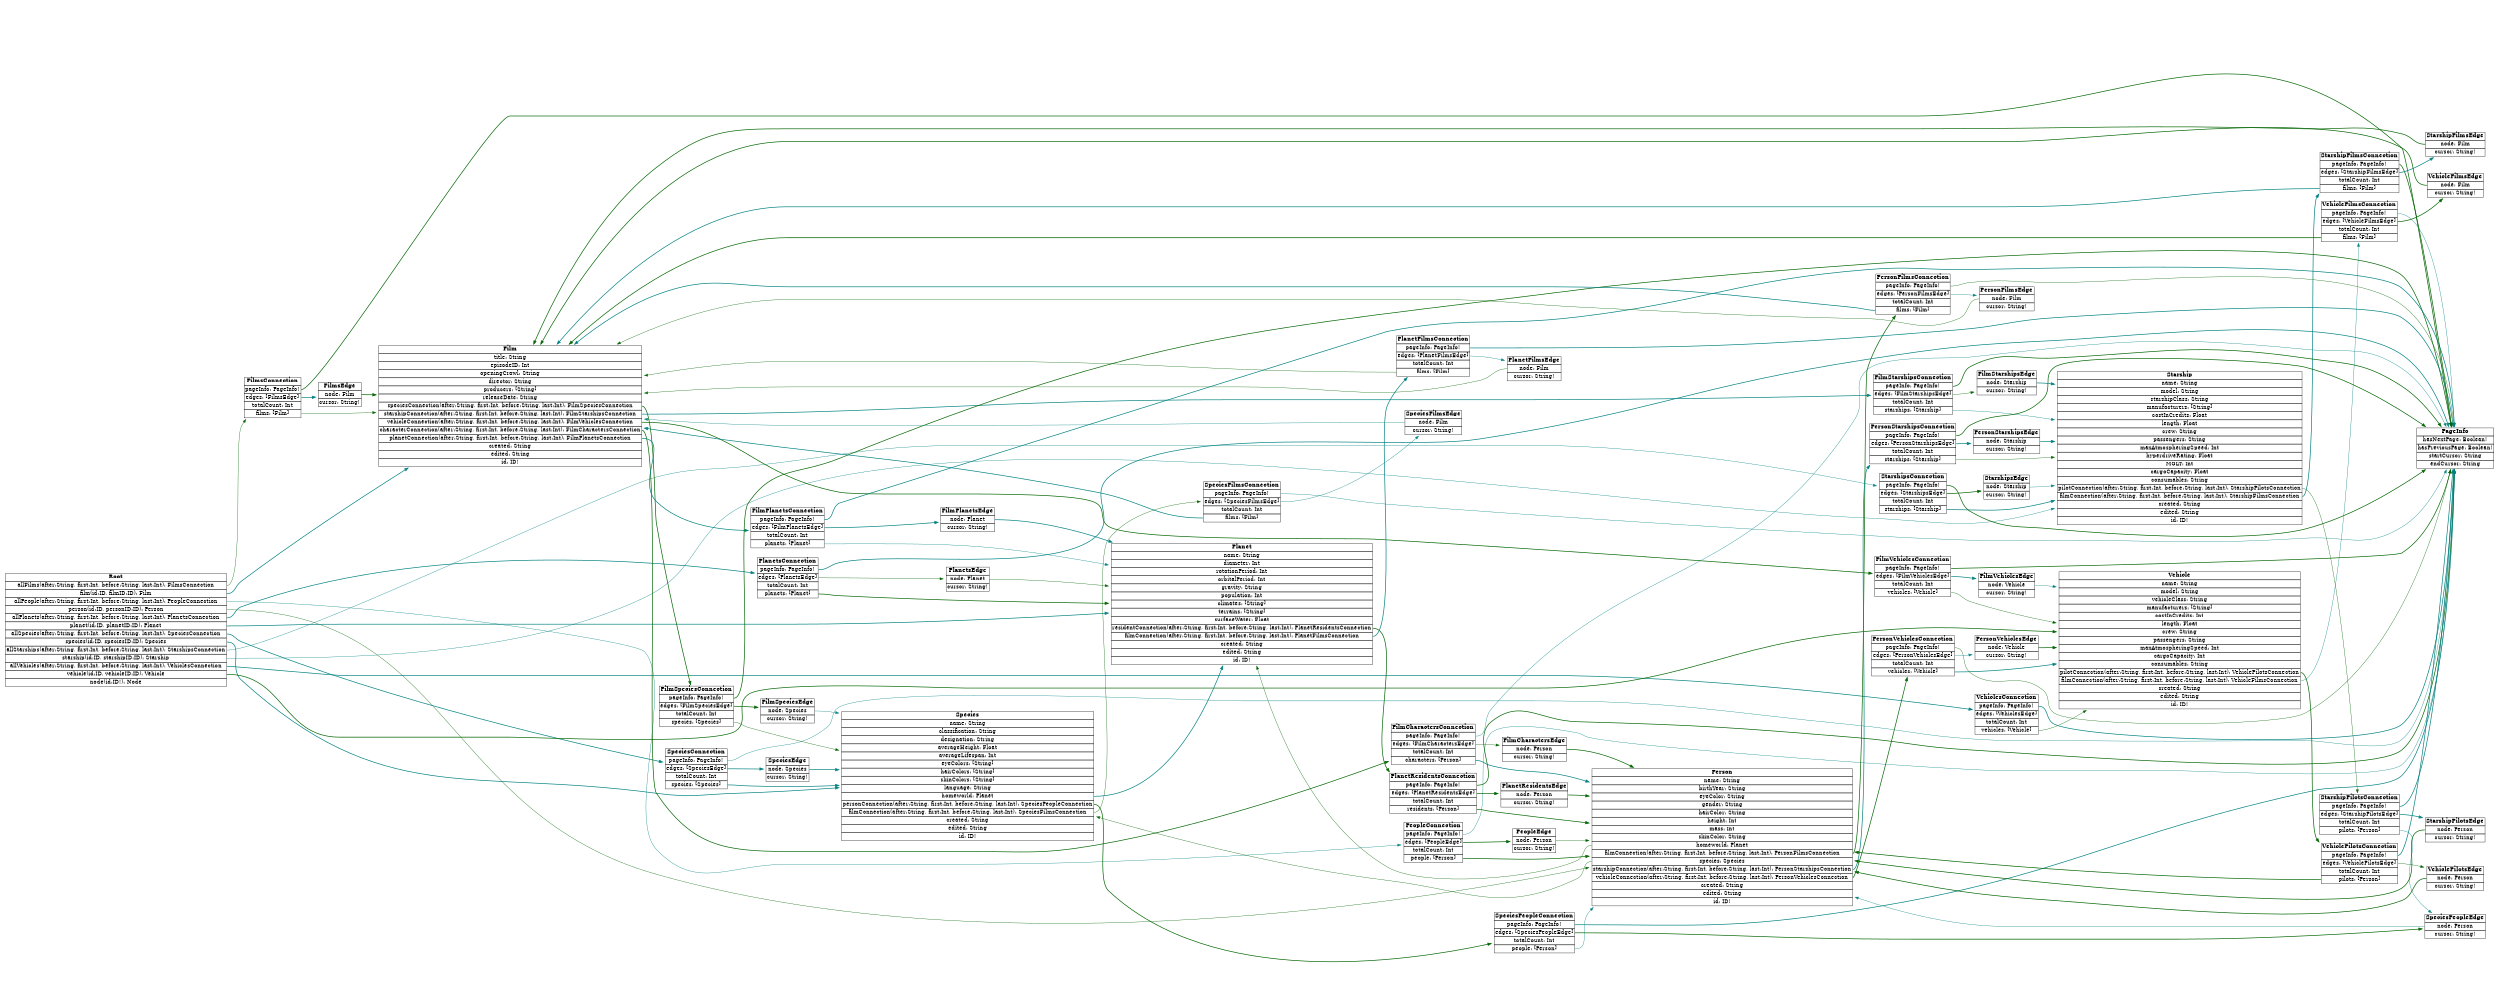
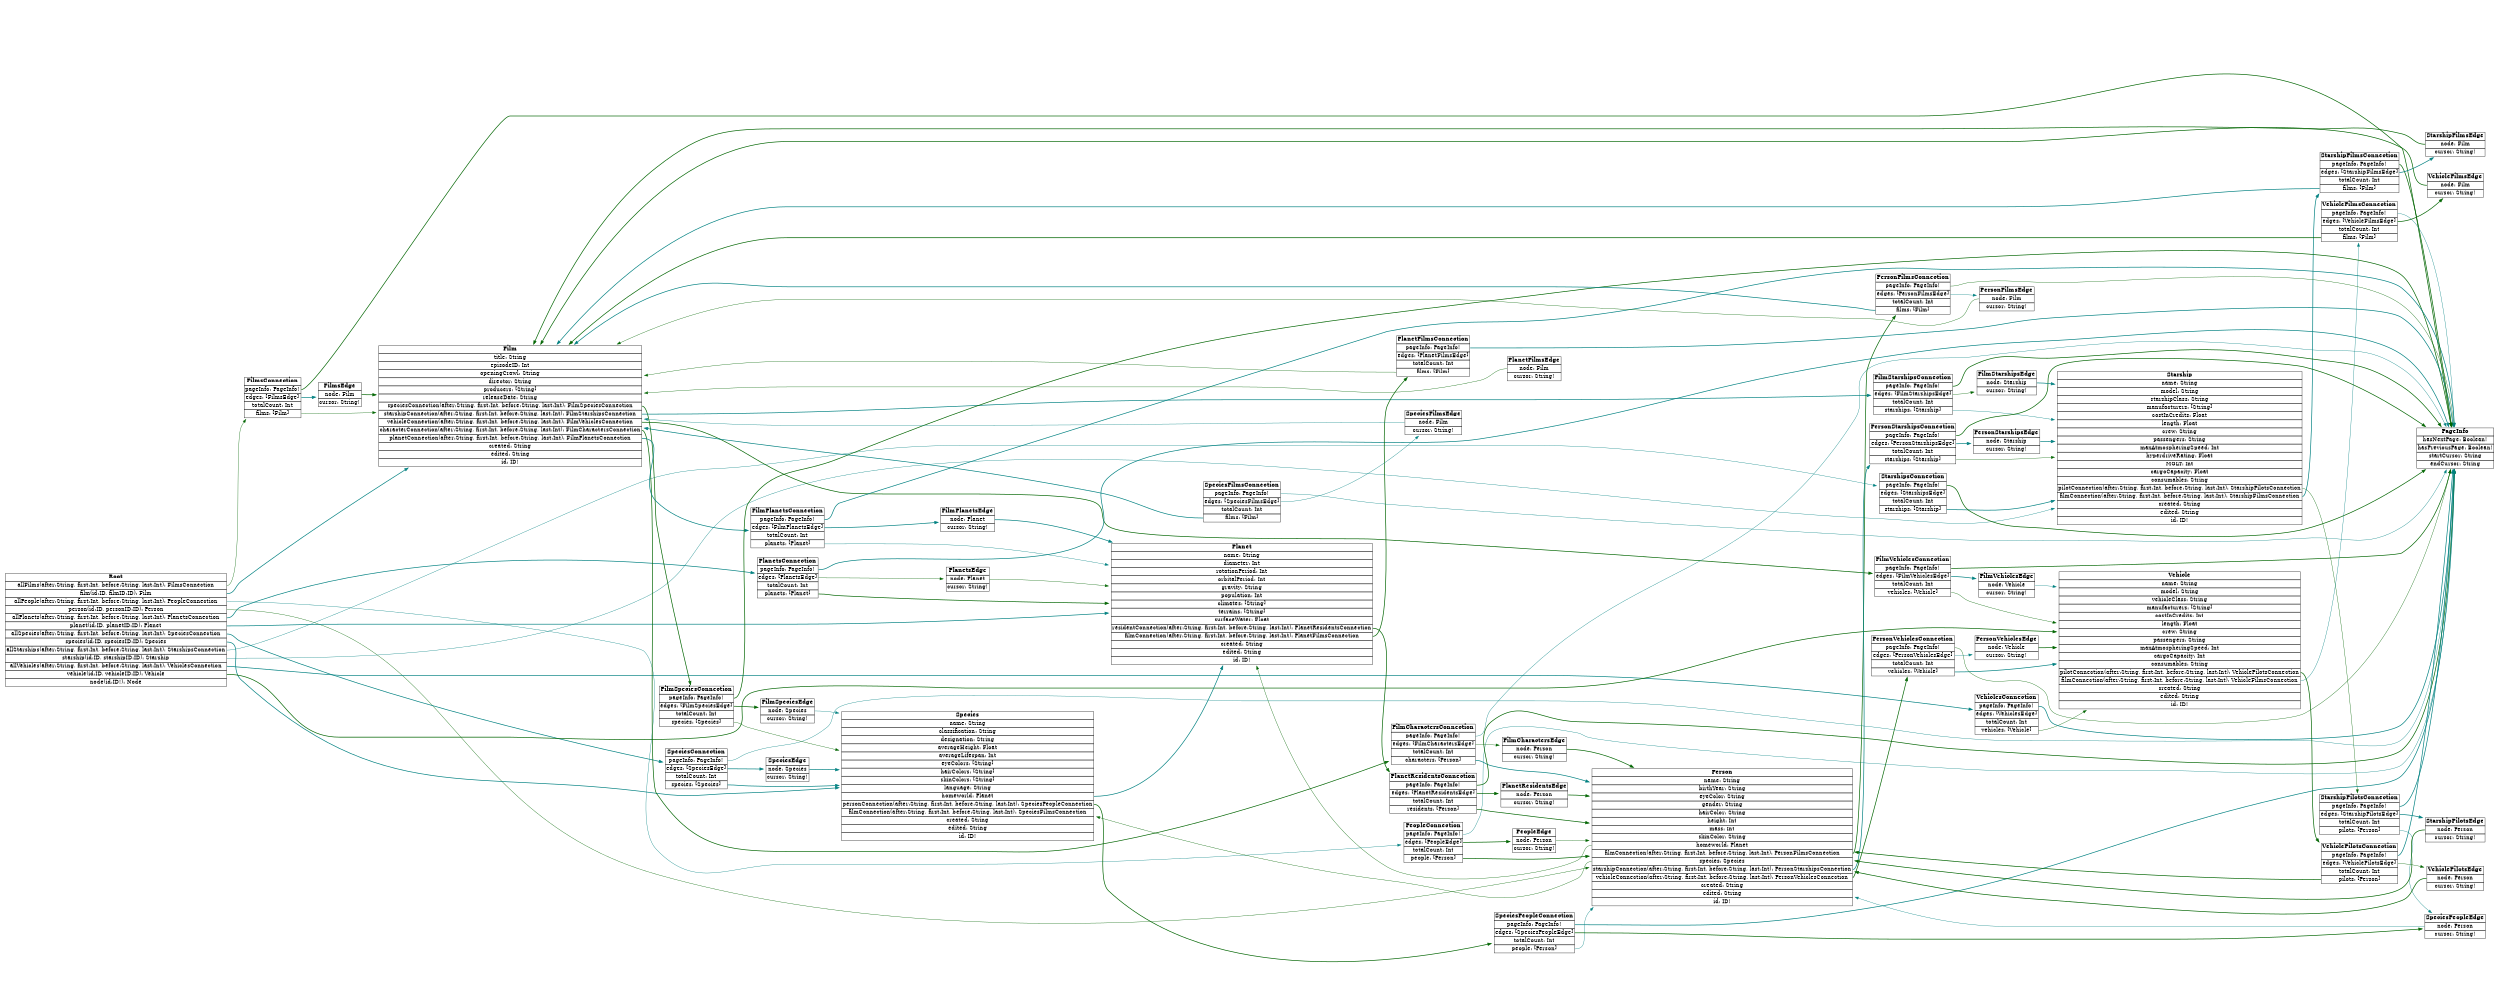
edge "PlanetFilmsConnection" -> "PlanetFilmsEdge": removed
node "StarshipsEdge": removed
edge "Planet" -> "PlanetFilmsConnection": color teal -> darkgreen
edge "Species" -> "SpeciesFilmsConnection": removed
